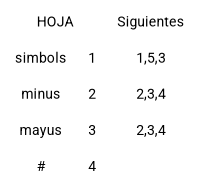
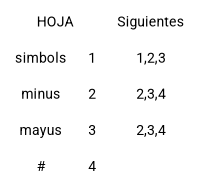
node "HOJA": text "1,5,3" -> "1,2,3"
